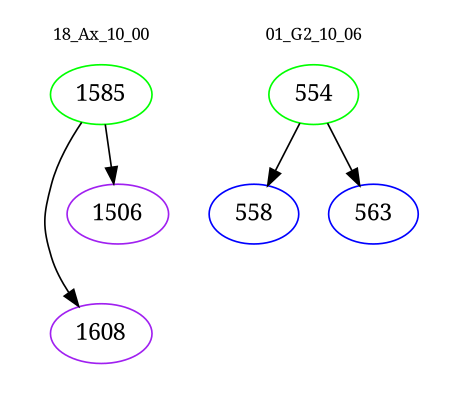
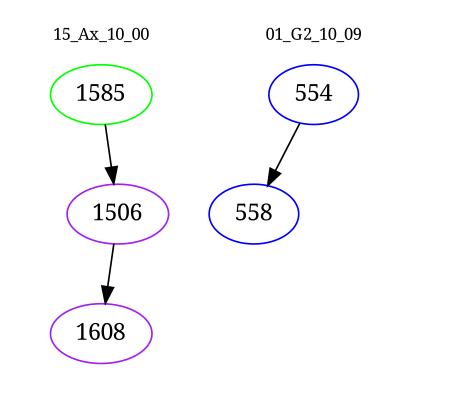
cluster "18_Ax_10_00": label "18_Ax_10_00" -> "15_Ax_10_00"
cluster "01_G2_10_06": label "01_G2_10_06" -> "01_G2_10_09"
node "554": color green -> blue
edge "1585" -> "1608": now "1506" -> "1608"
node "563": removed
